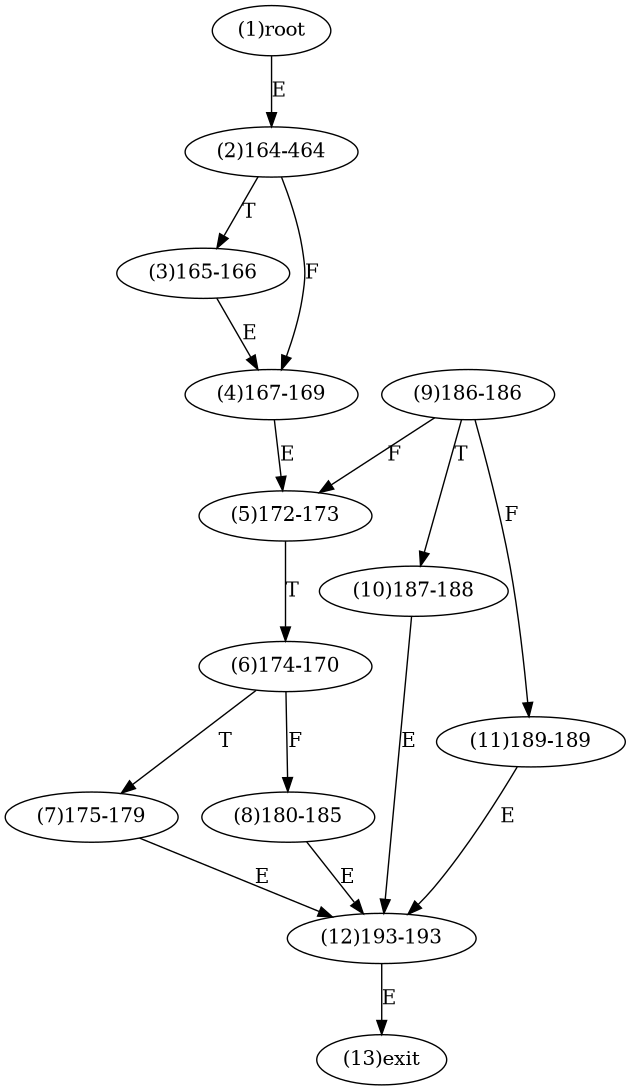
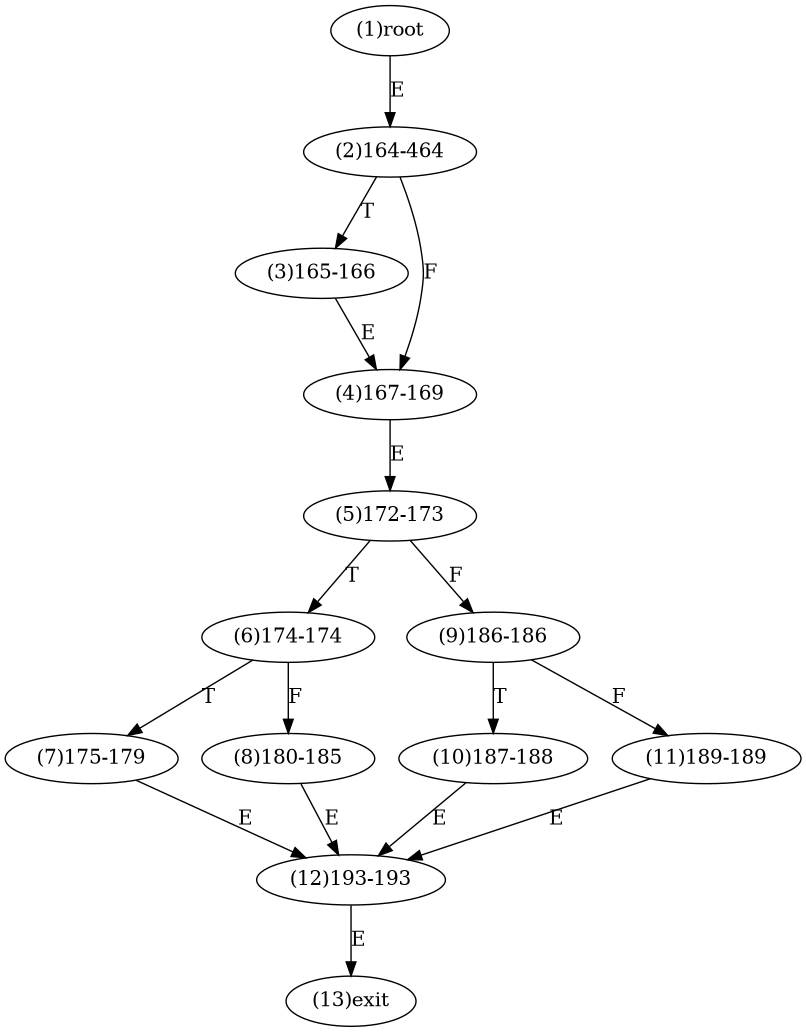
edge "(9)186-186" -> "(5)172-173": reversed
node "(6)174-170": label "(6)174-170" -> "(6)174-174"
